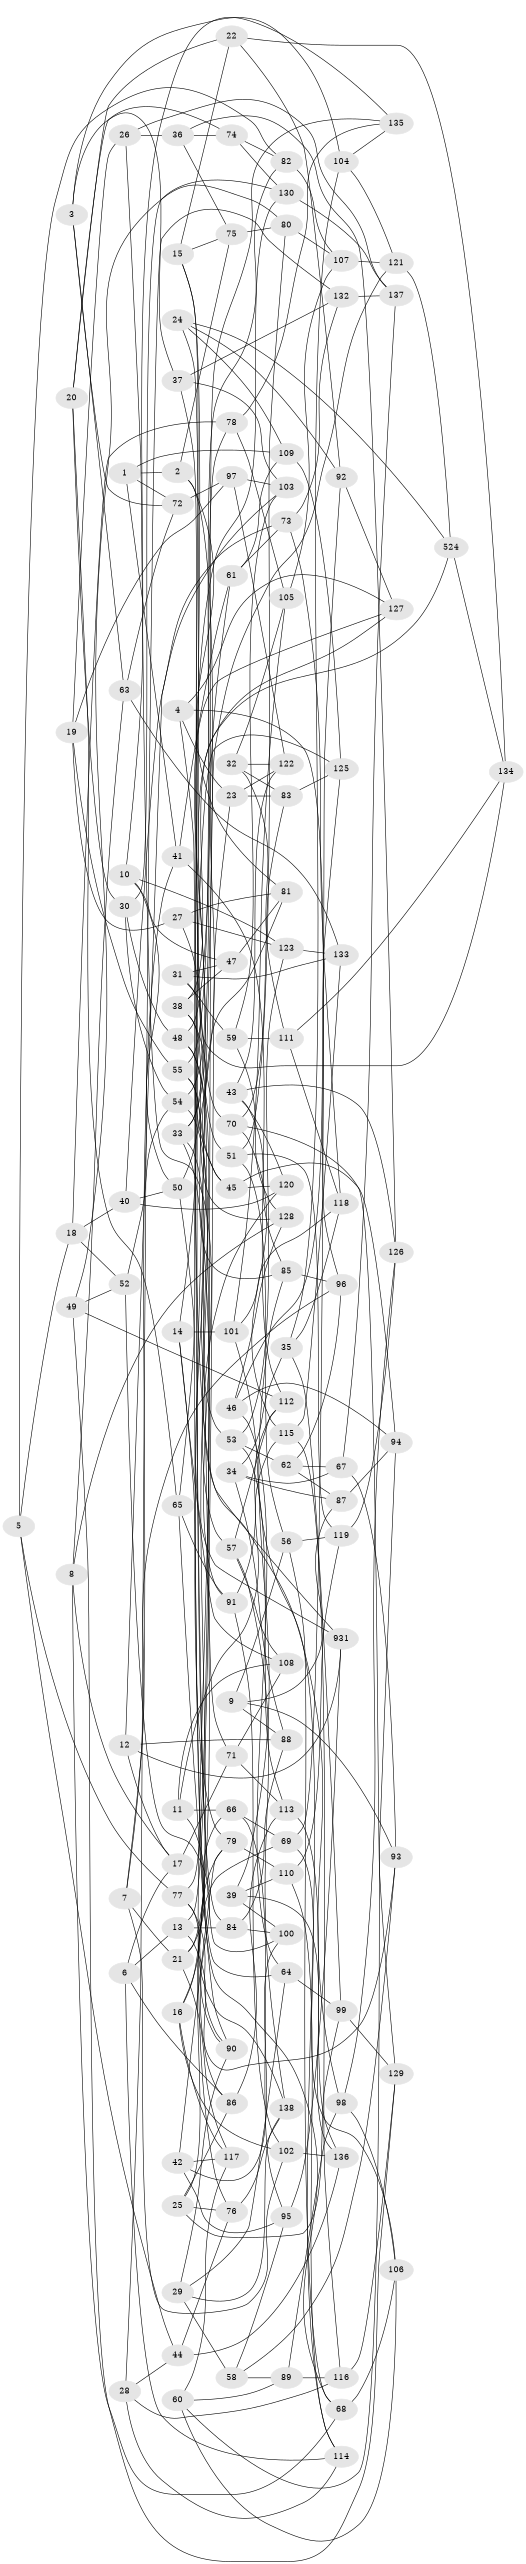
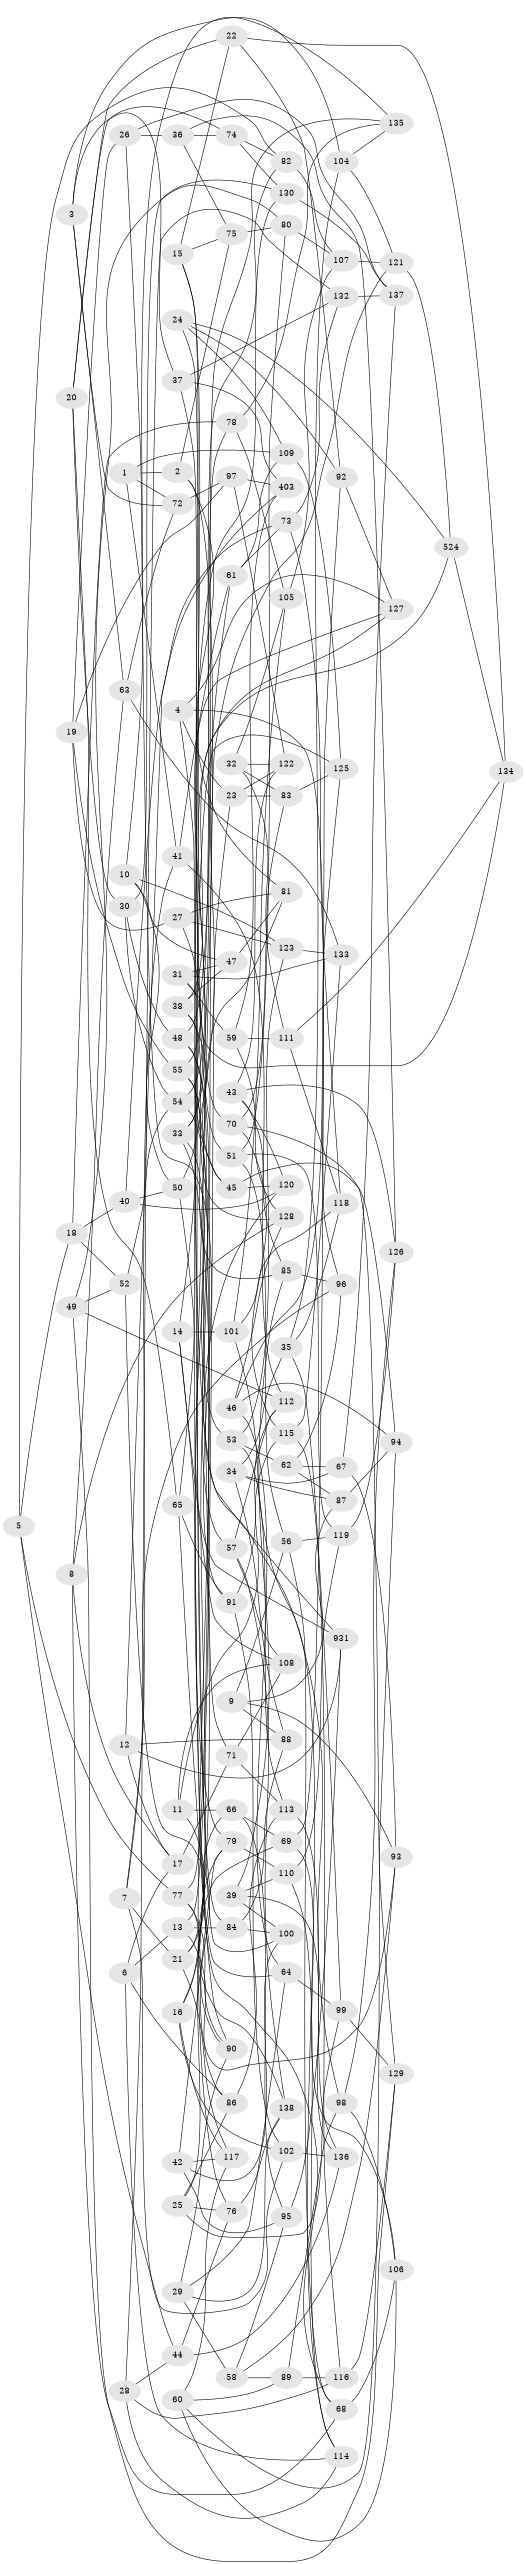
node "103": label "103" -> "403"
